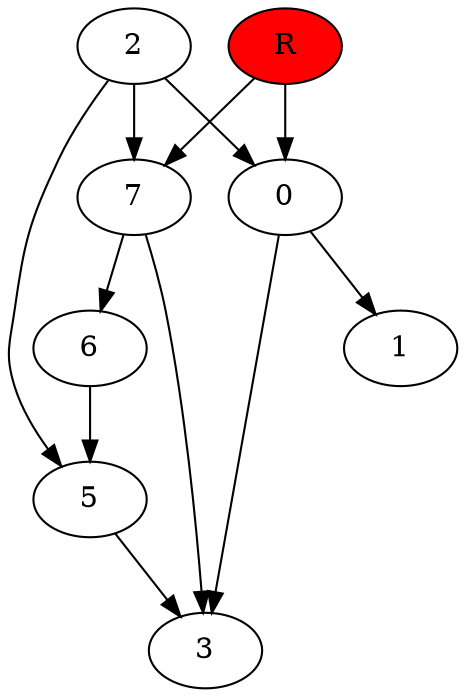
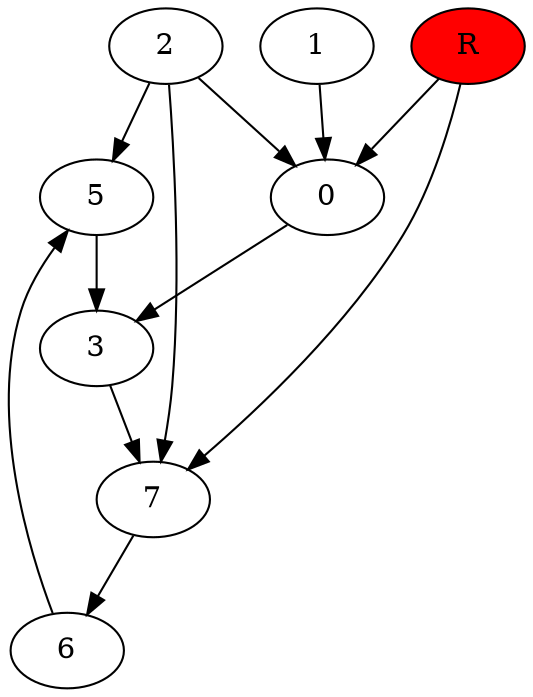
edge "0" -> "1": reversed
edge "7" -> "3": reversed
